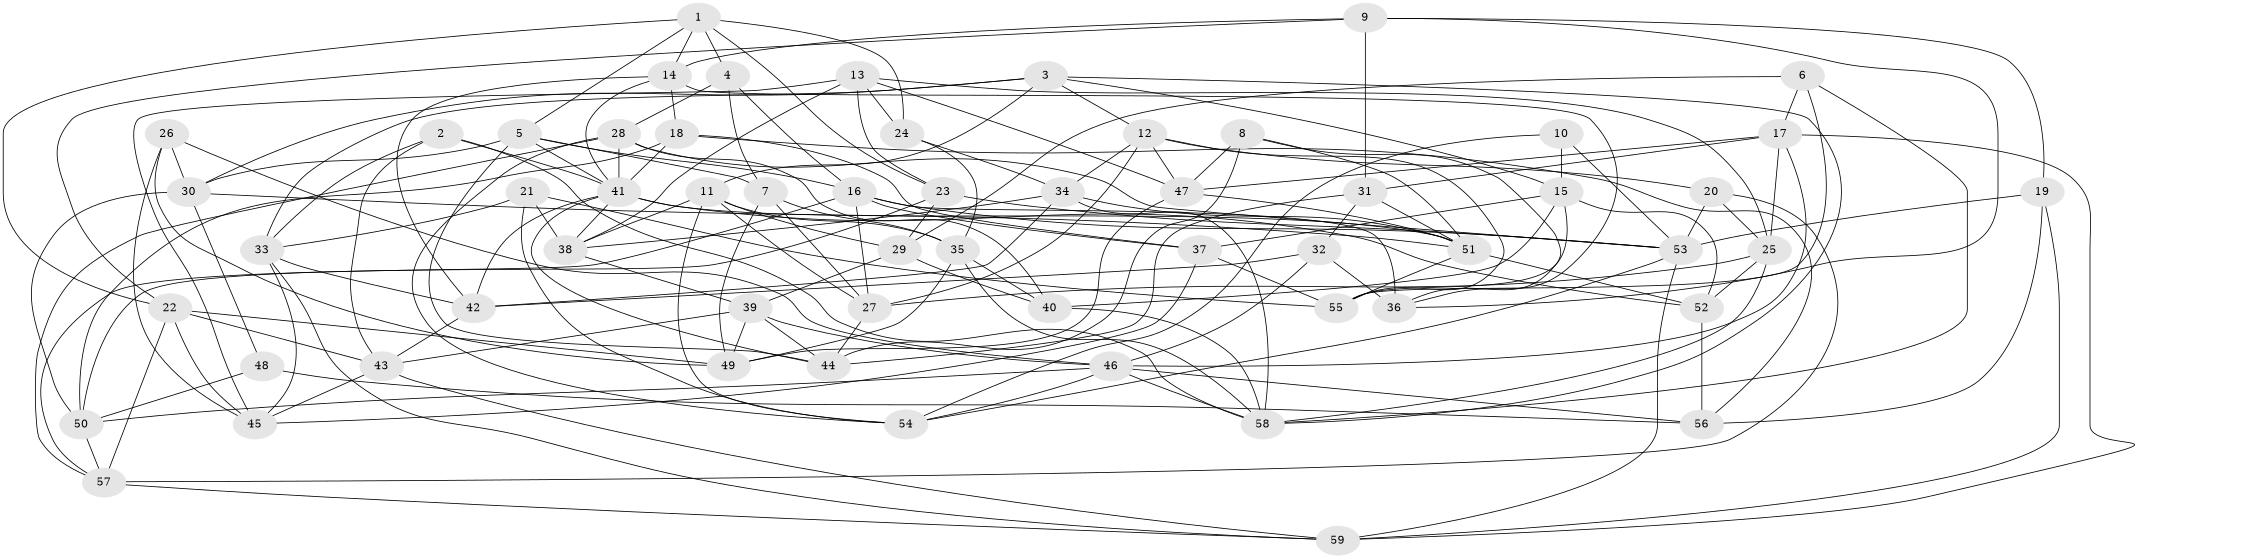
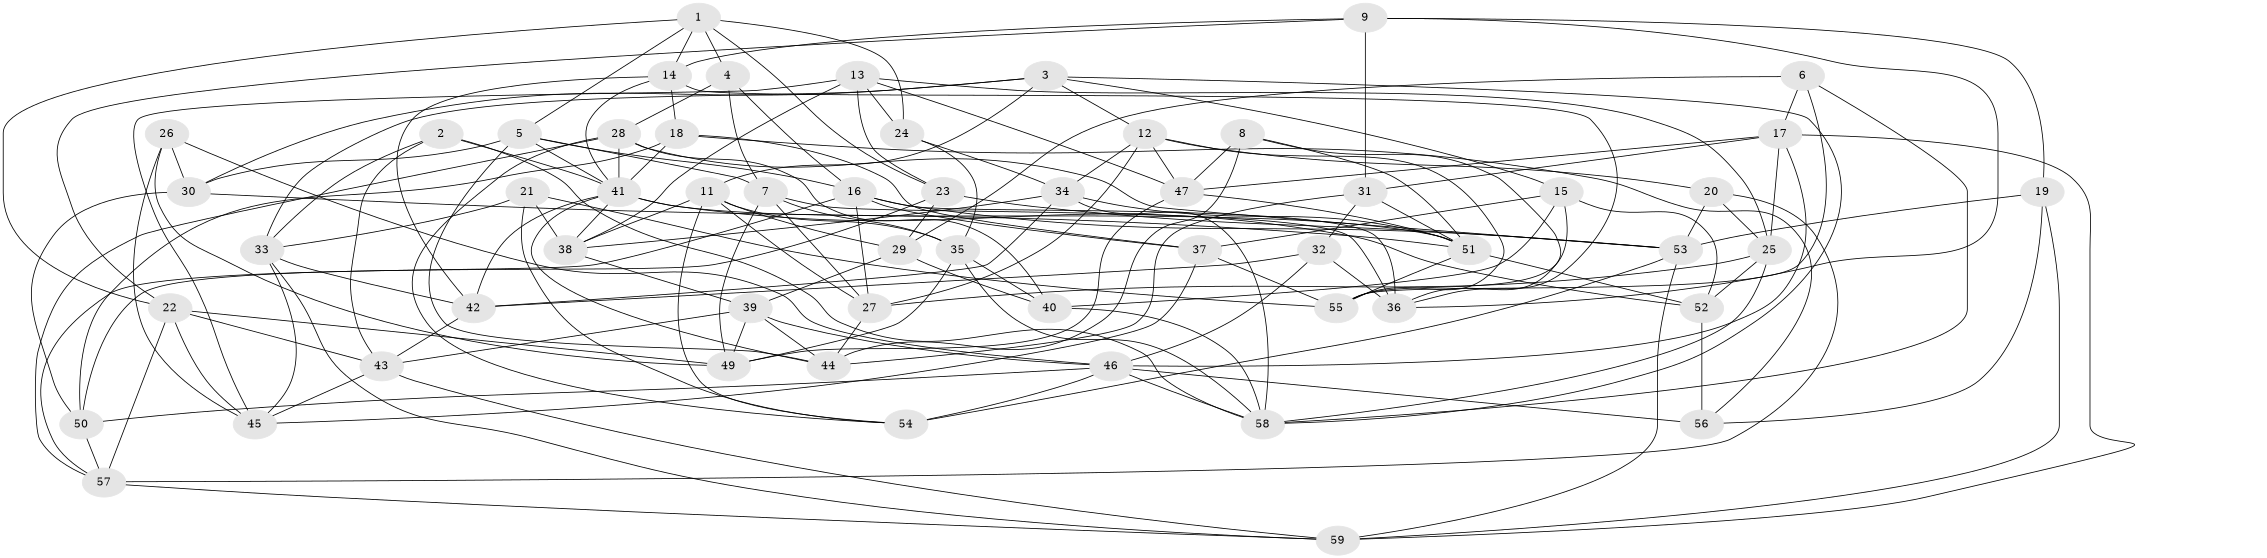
node "10": removed
edge "7" -- "36": added
node "48": removed
